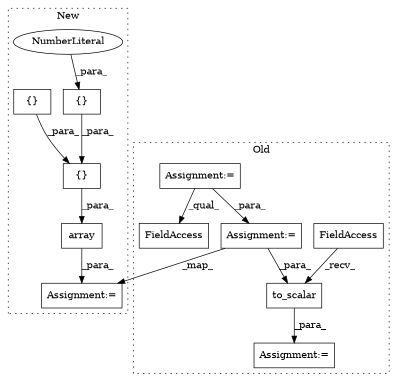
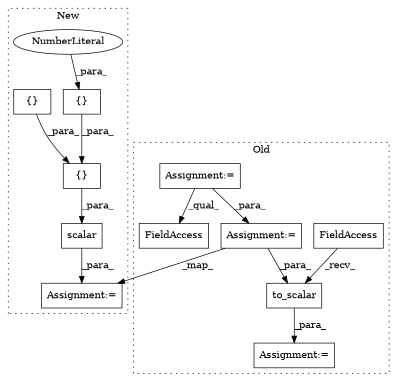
node "array": label "array" -> "scalar"
